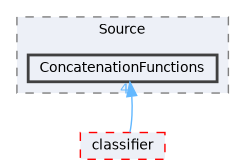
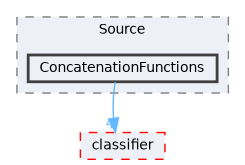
edge "classifier" -> "ConcatenationFunctions": reversed
